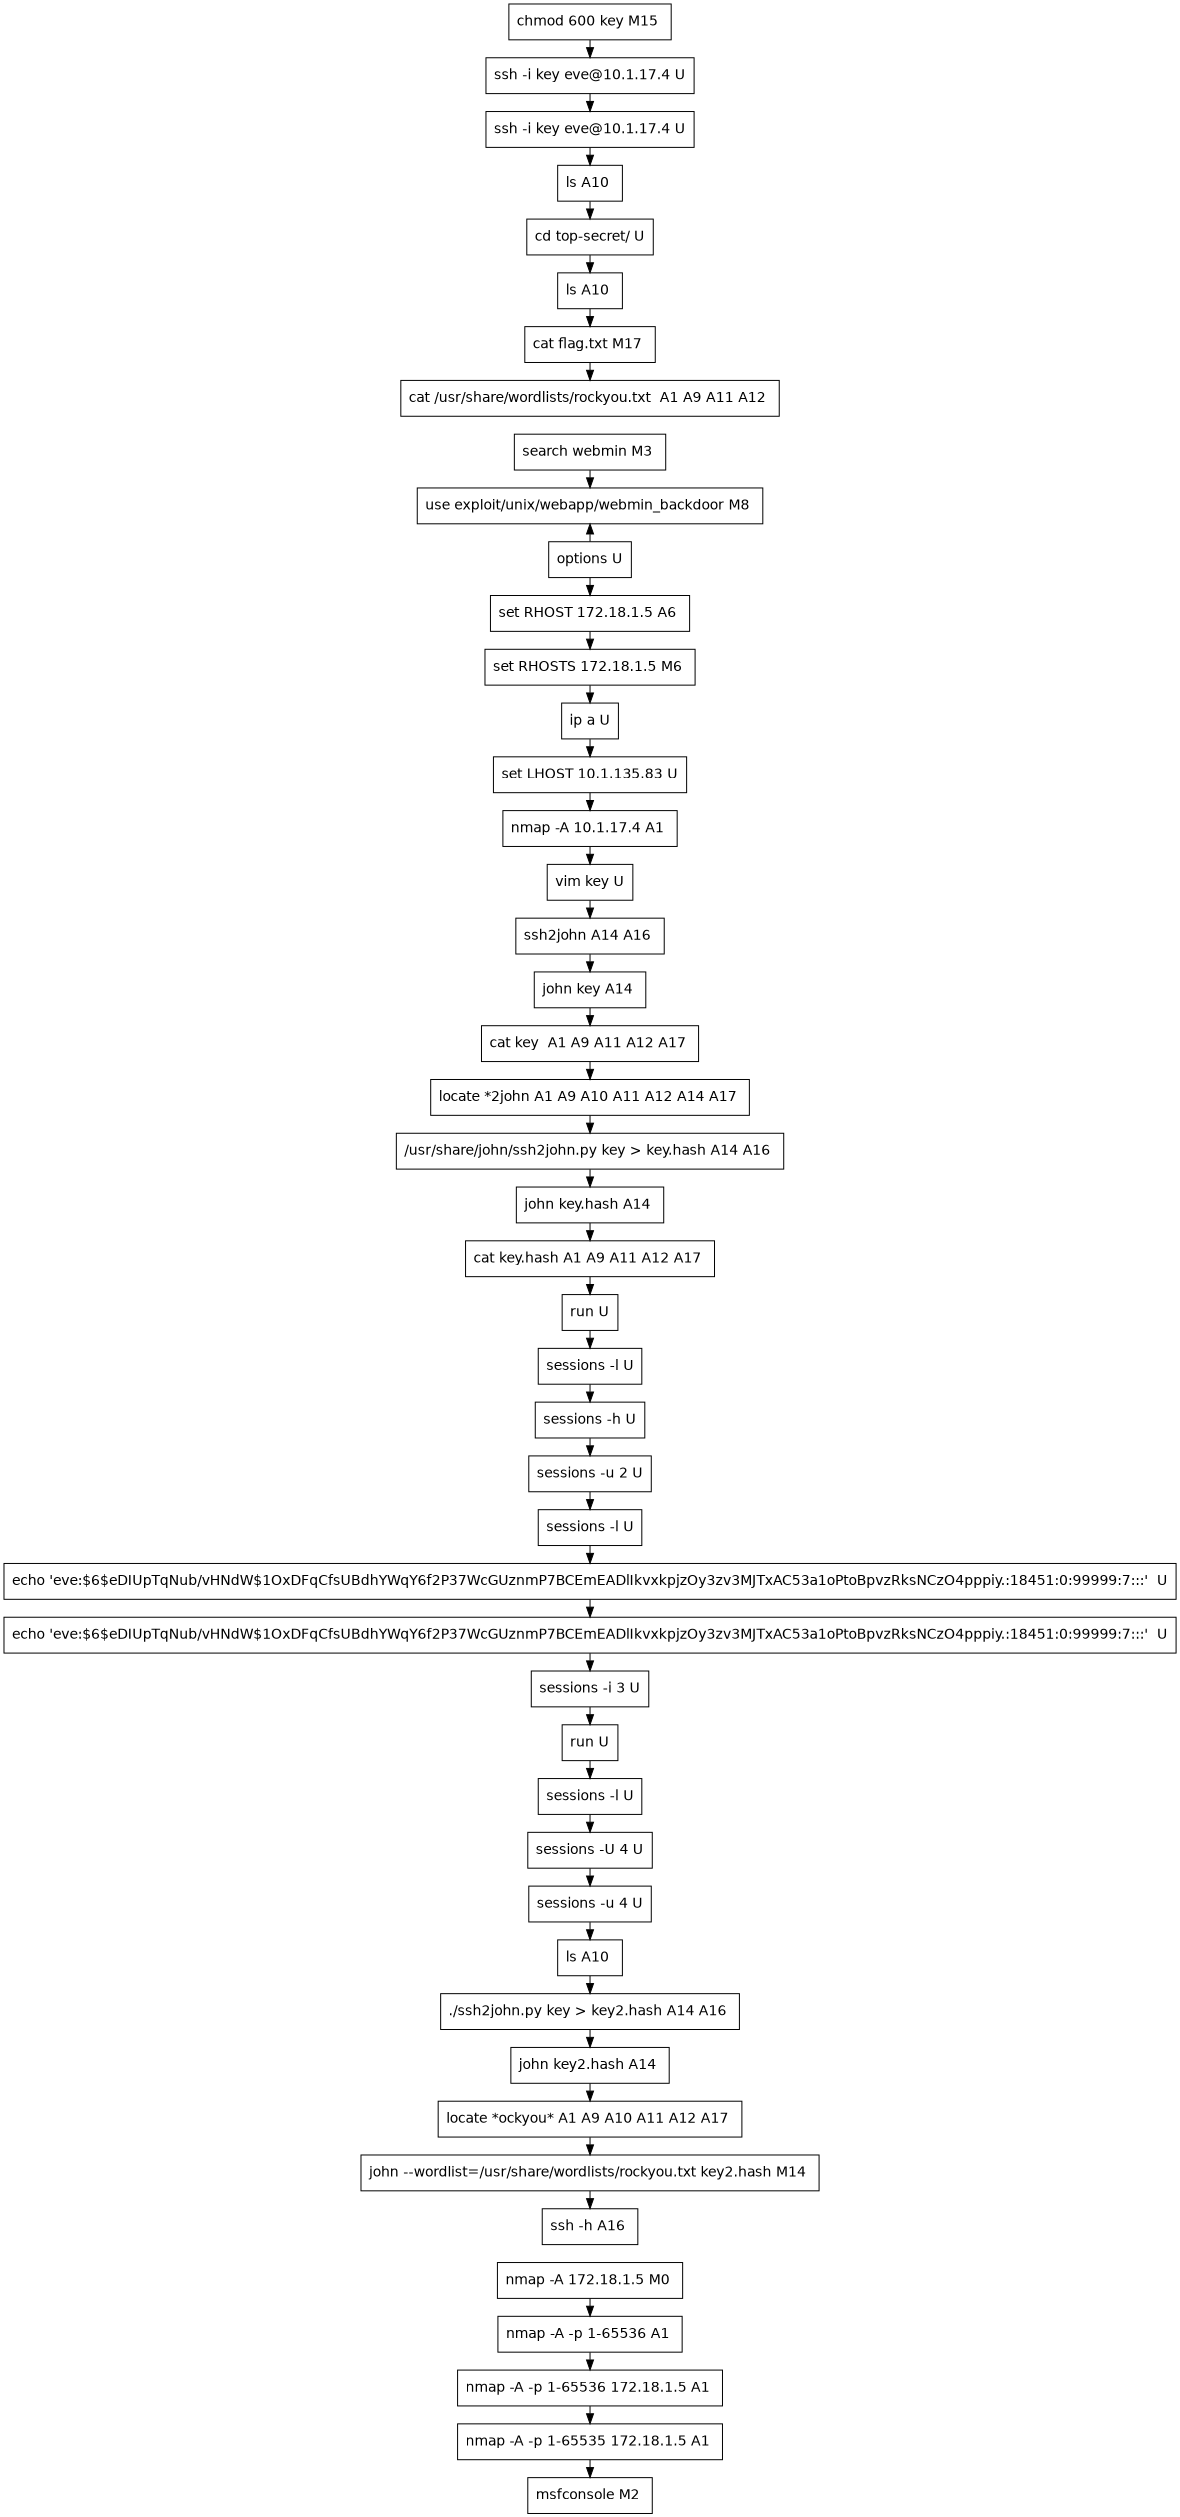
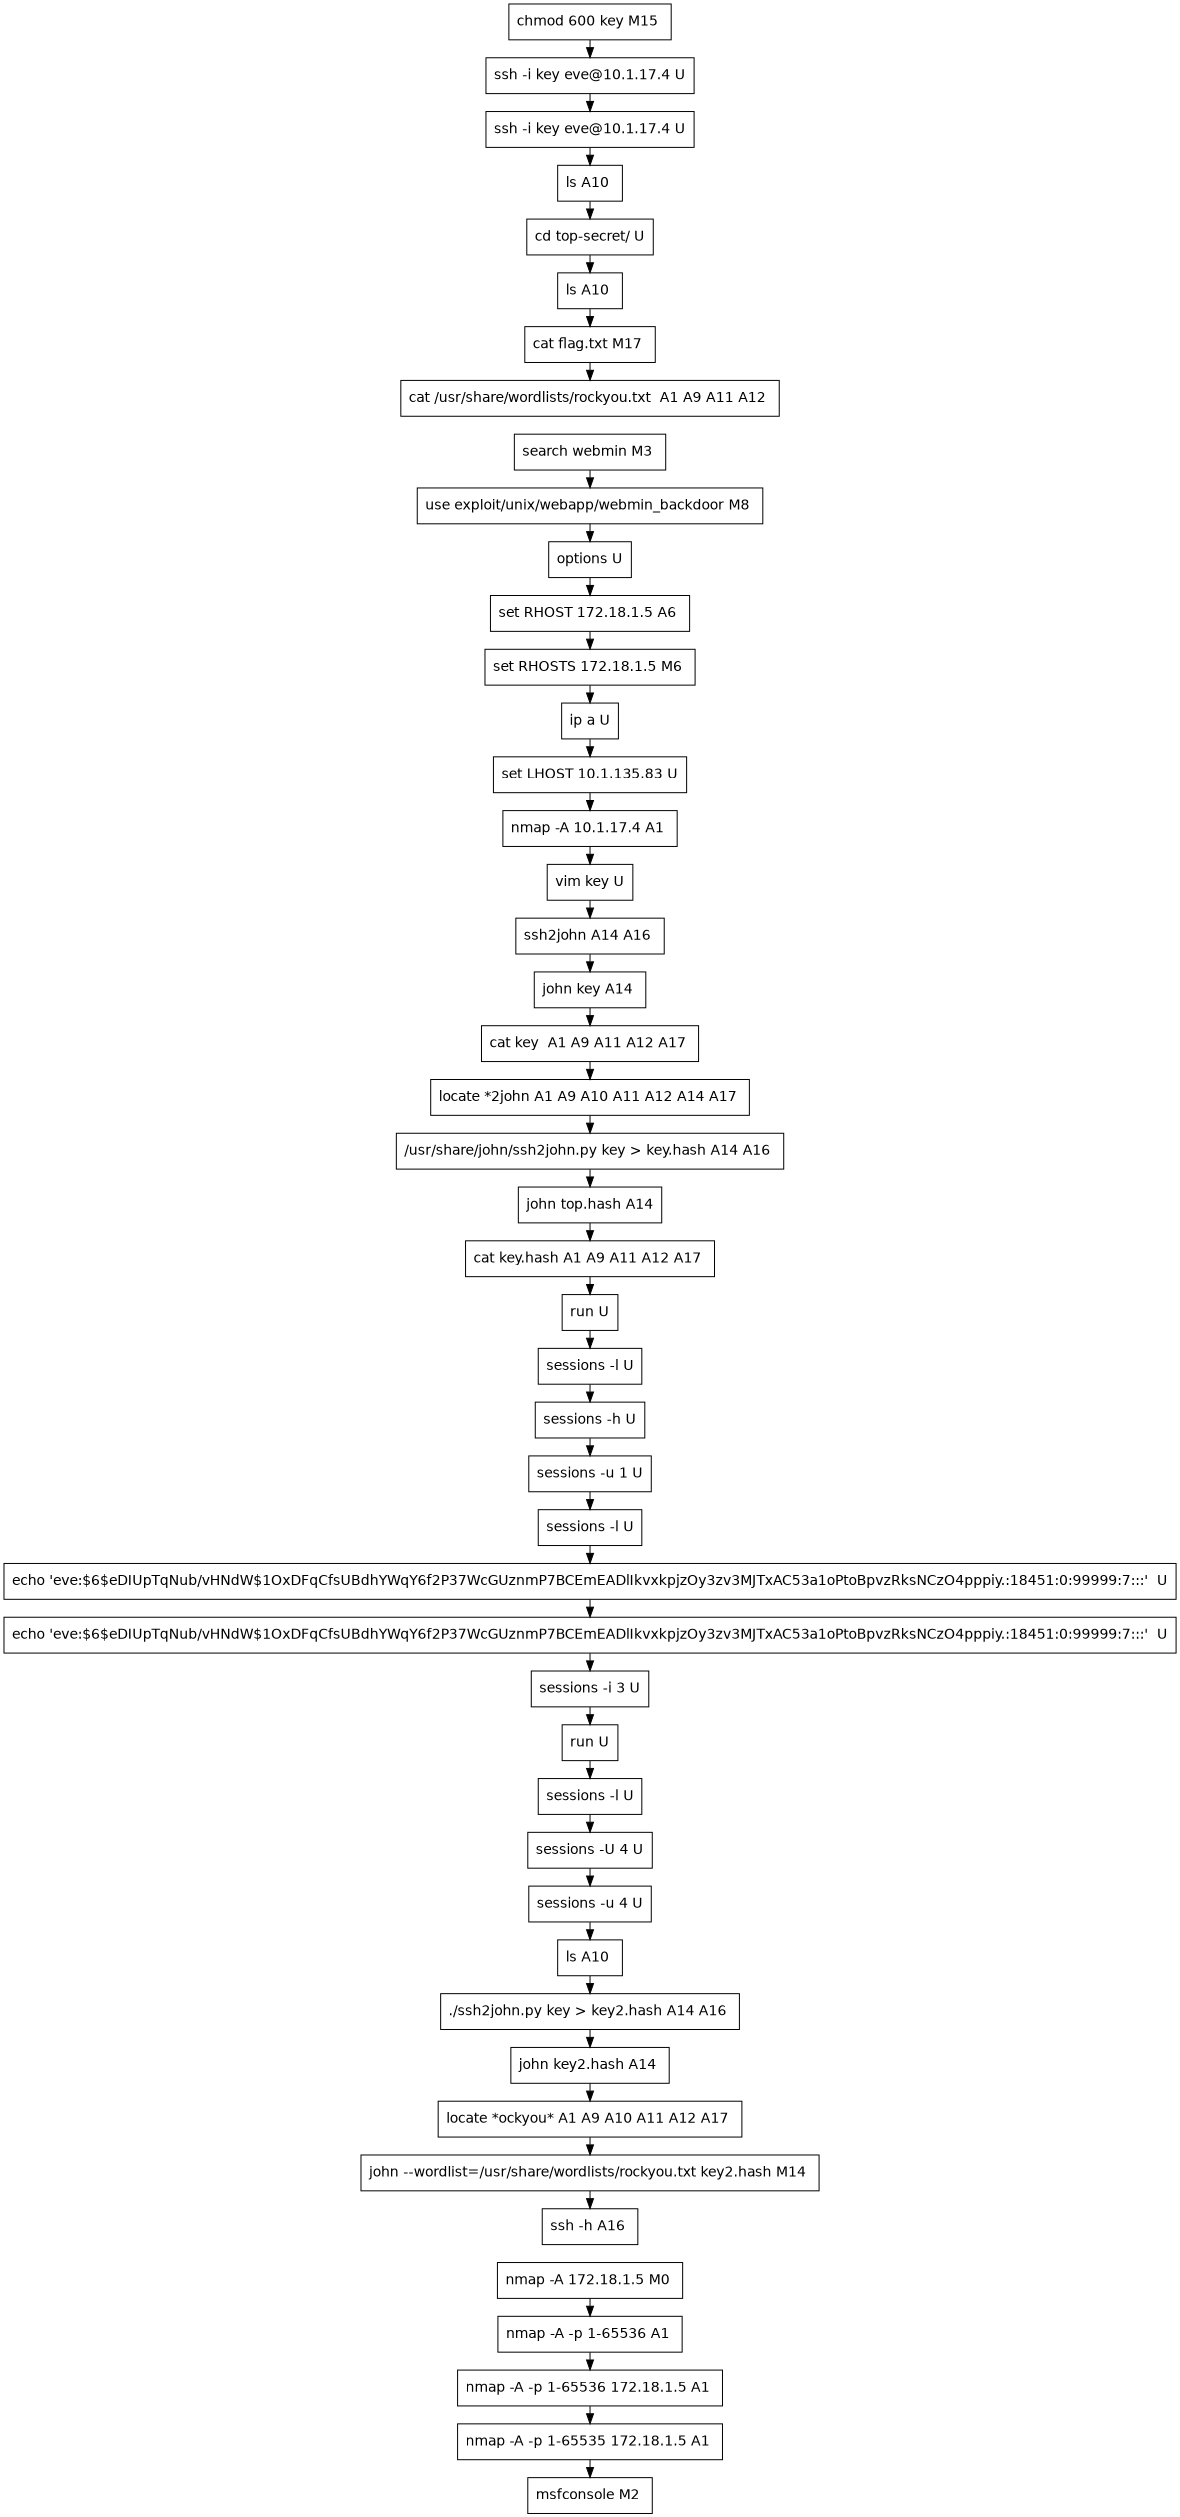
edge "options U" -> "use exploit/unix/webapp/webmin_backdoor M8": reversed
node "john key.hash A14": label "john key.hash A14" -> "john top.hash A14"
node "sessions -u 2 U": label "sessions -u 2 U" -> "sessions -u 1 U"
